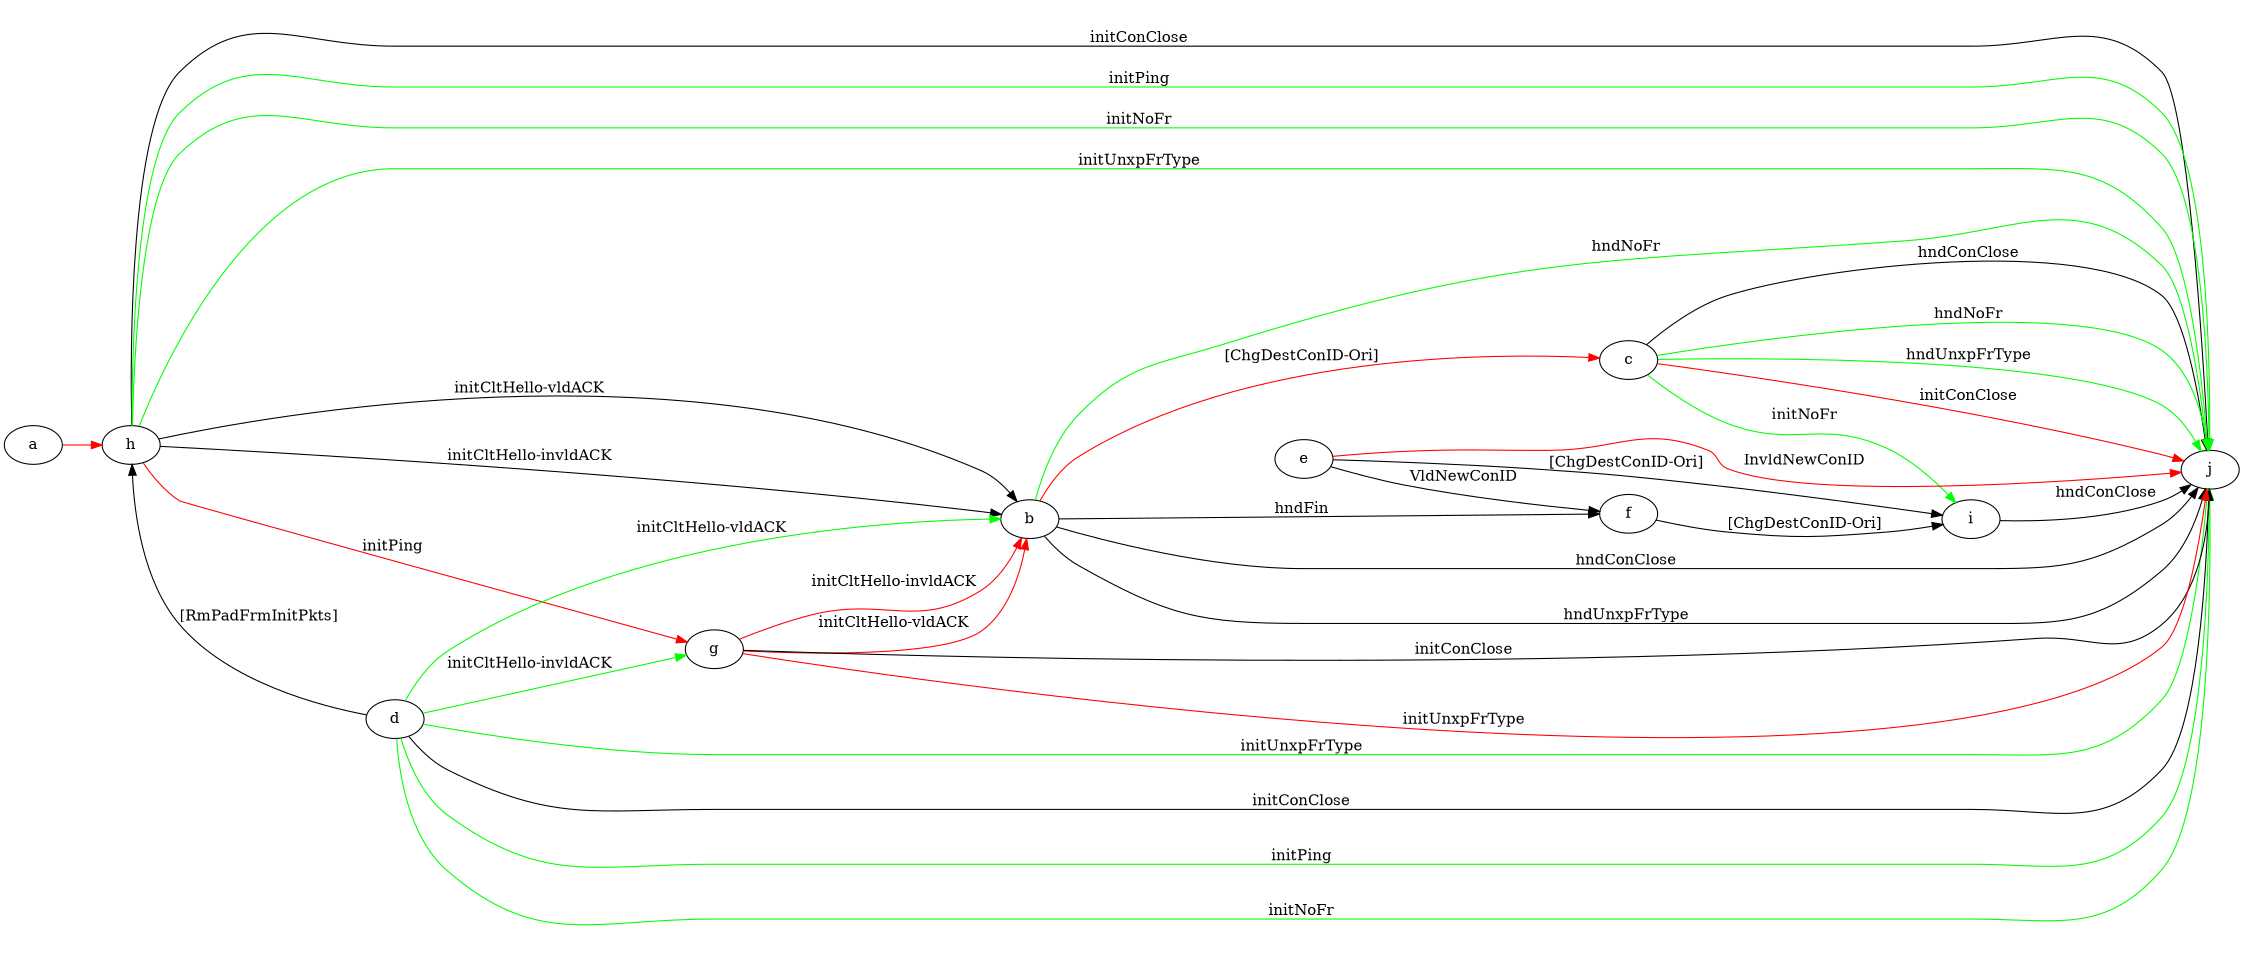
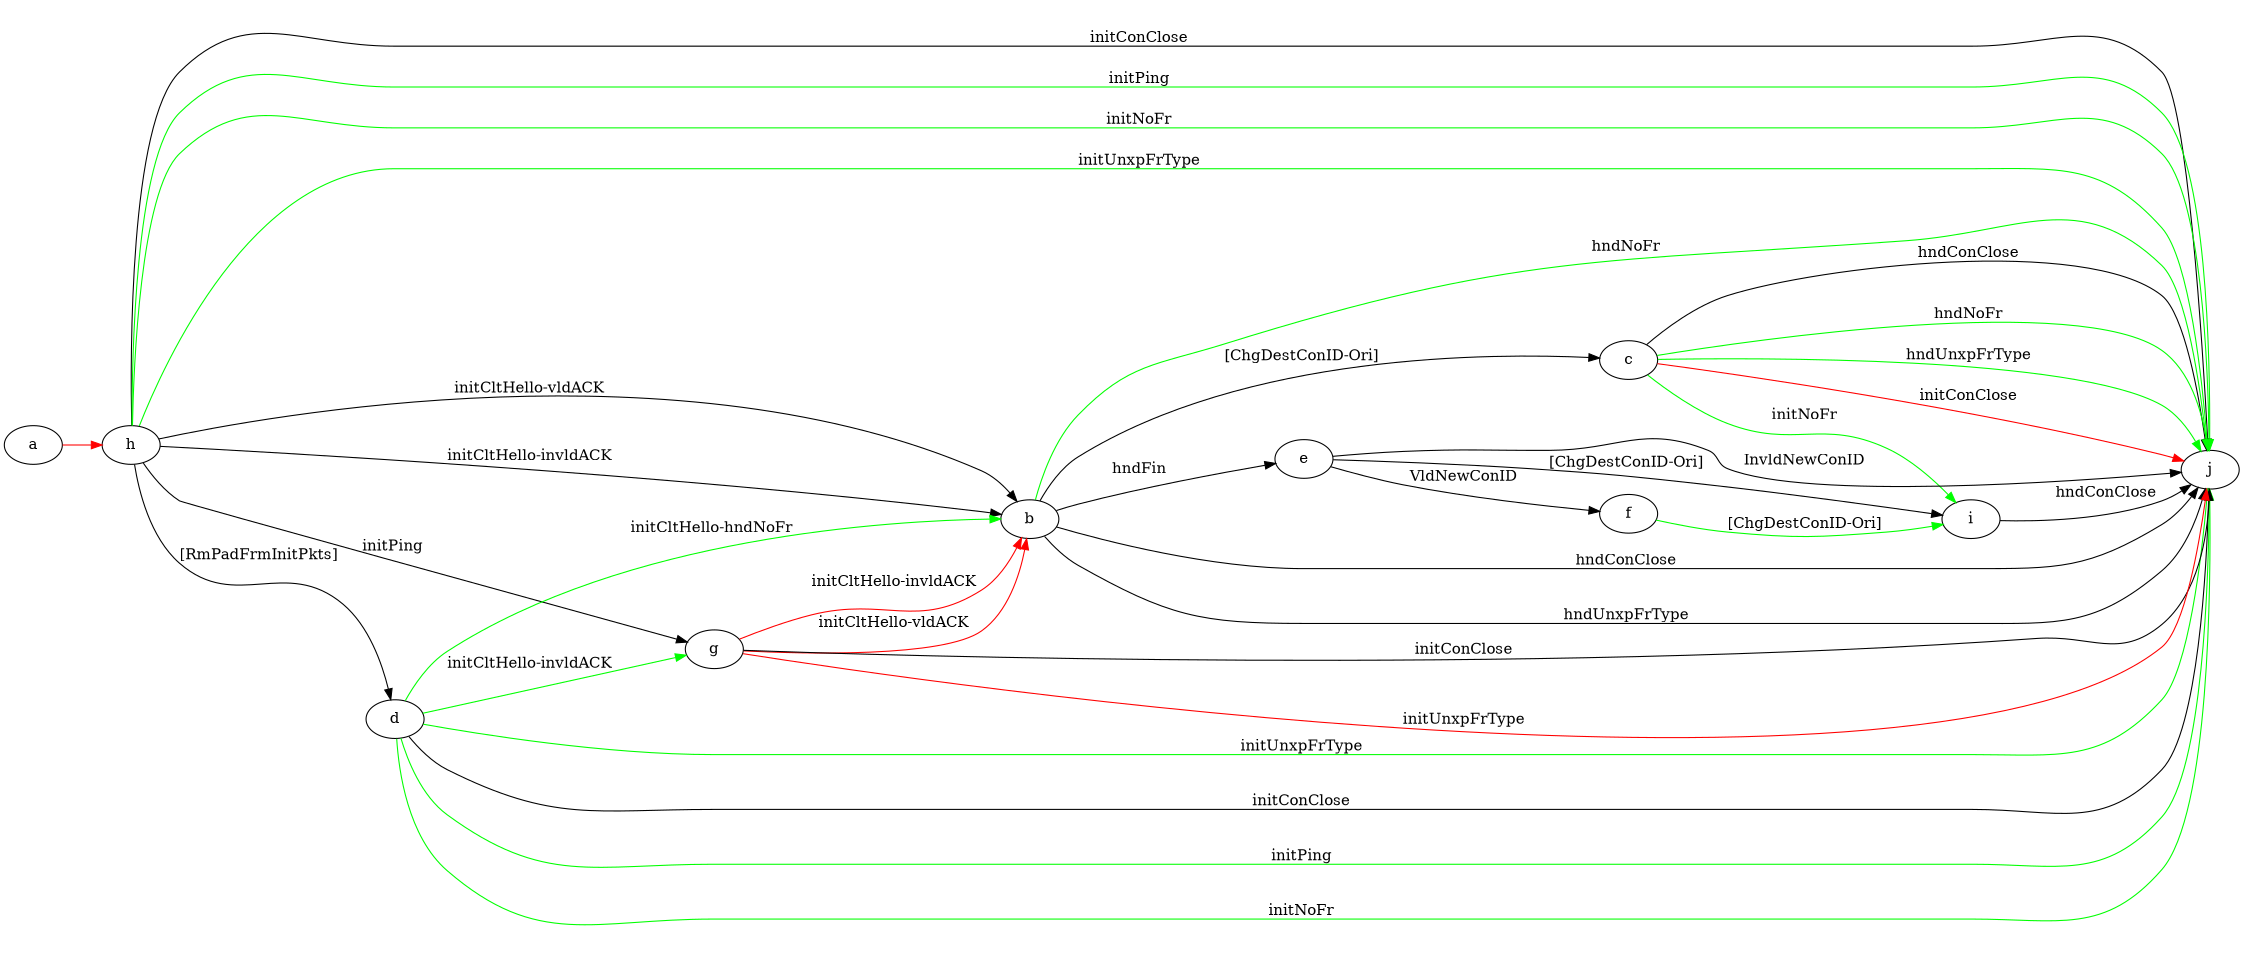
edge "b" -> "c": color red -> black
edge "e" -> "j": color red -> black
edge "b" -> "f": now "b" -> "e"
edge "d" -> "b": label "initCltHello-vldACK " -> "initCltHello-hndNoFr "
edge "f" -> "i": color black -> green
edge "h" -> "g": color red -> black
edge "d" -> "h": reversed
